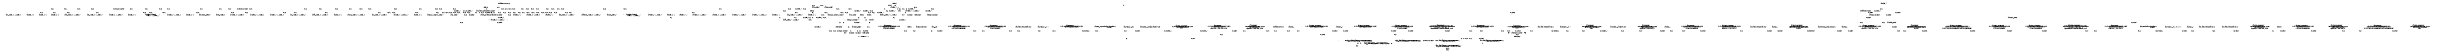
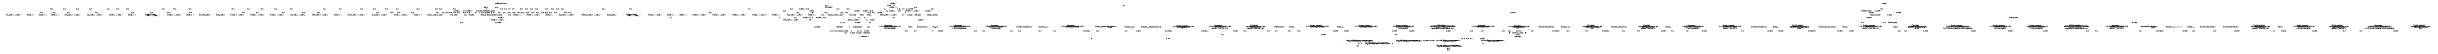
node "(Call,function = req[offset])": removed
edge "(MethodParameterIn,const uint8_t *req)" -> "(Call,and = (req[offset + 3] << 8) + req[offset + 4])": label "DDG: memcpy(rsp, req, req_length)" -> "DDG: req"
edge "(MethodParameterIn,const uint8_t *req)" -> "(Call,nb_bits = req[offset + 5])": label "DDG: send_msg(ctx, rsp, rsp_length)" -> "DDG: req"
